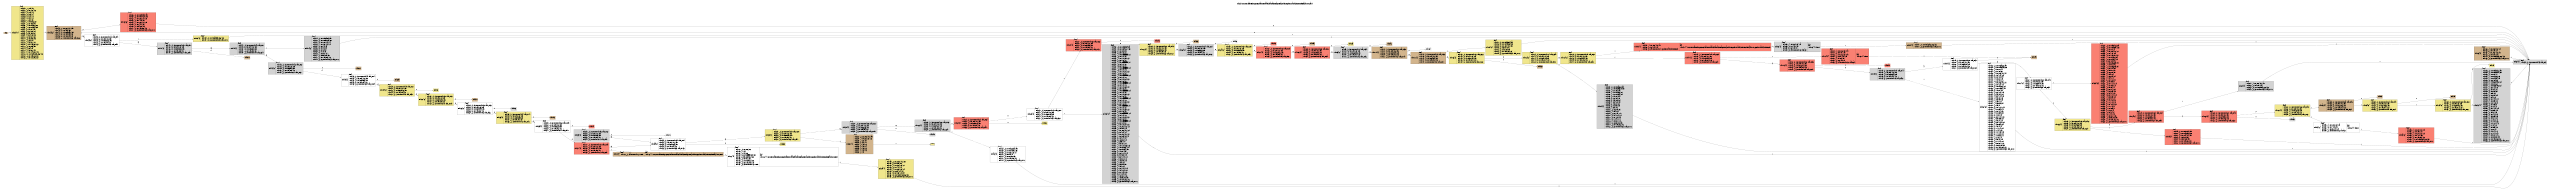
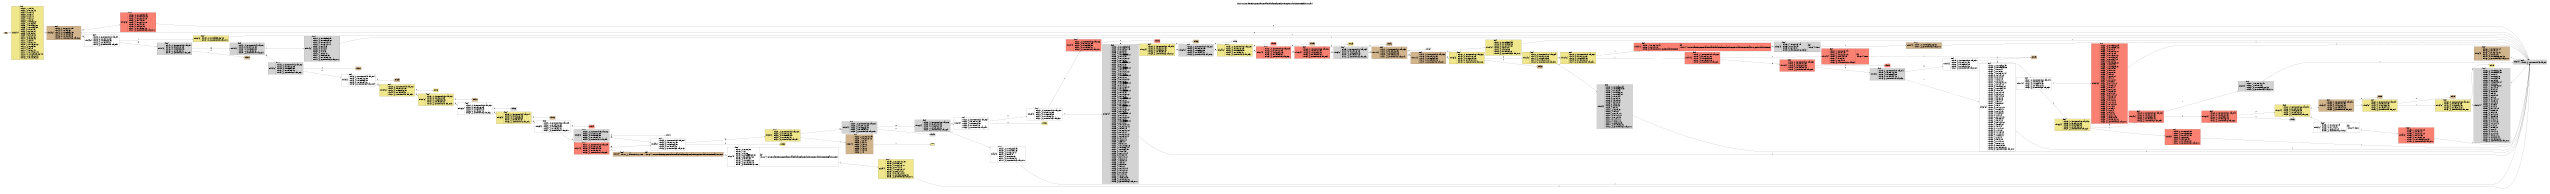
node "0x40161f [28]": fillcolor salmon -> white
